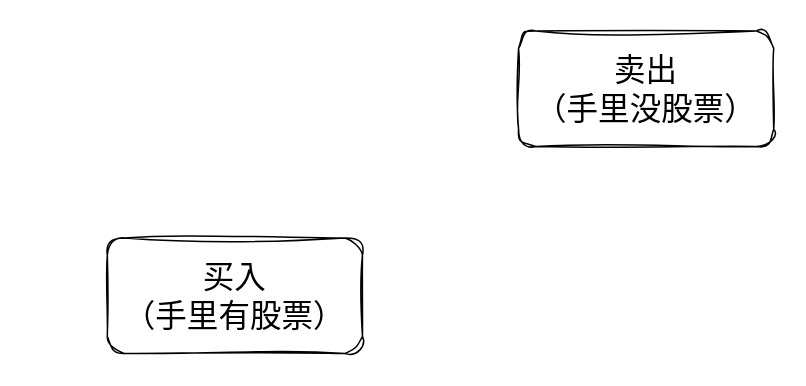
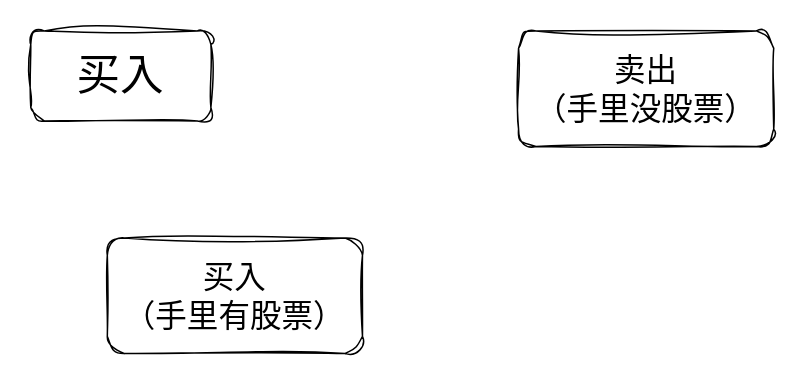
node "买入": added
